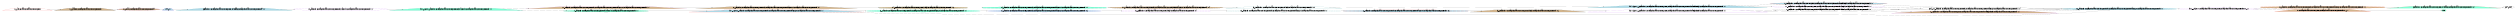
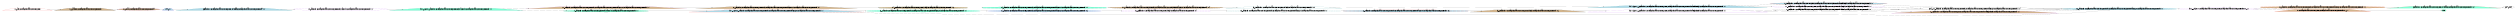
node "r0 := @this: com.datastructures.datastructures.trees.AVLTree": label "r0 := @this: com.datastructures.datastructures.trees.AVLTree" -> "r0 := @this: com.thealgorithms.datastructures.trees.AVLTree"
